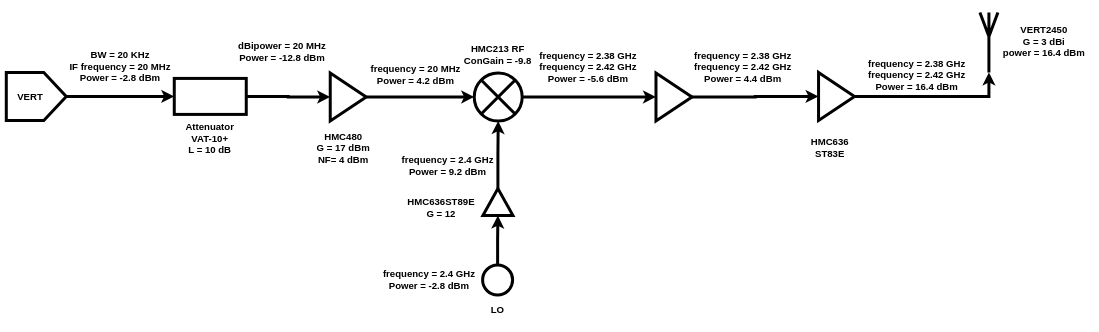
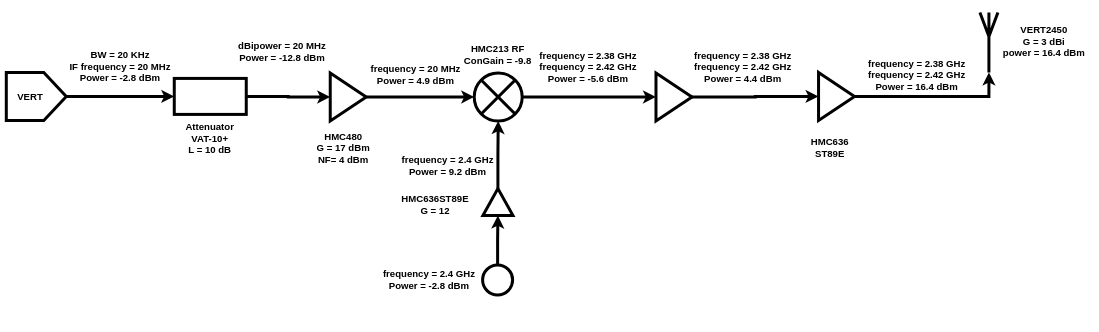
node "frequency = 20 MHzPower = 4.2 dBm": label "frequency = 20 MHzPower = 4.2 dBm" -> "frequency = 20 MHzPower = 4.9 dBm"
node "HMC636 ST83E": label "HMC636 ST83E" -> "HMC636 ST89E"
node "HMC636ST89E G = 12": moved (441, 207) -> (435, 204)
node "LO": removed
